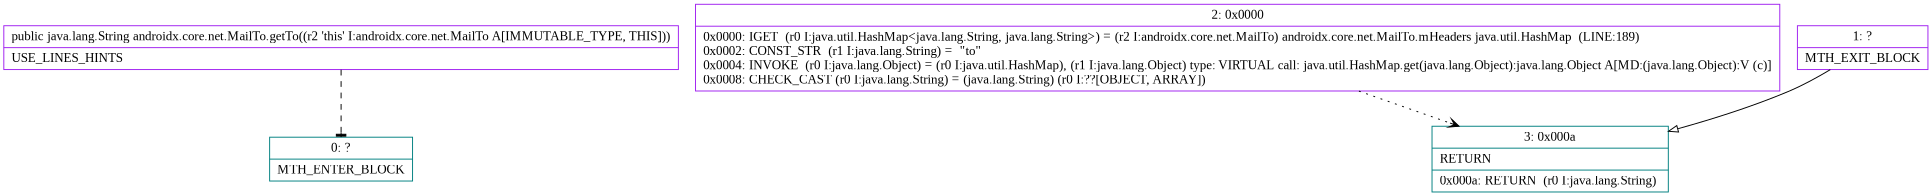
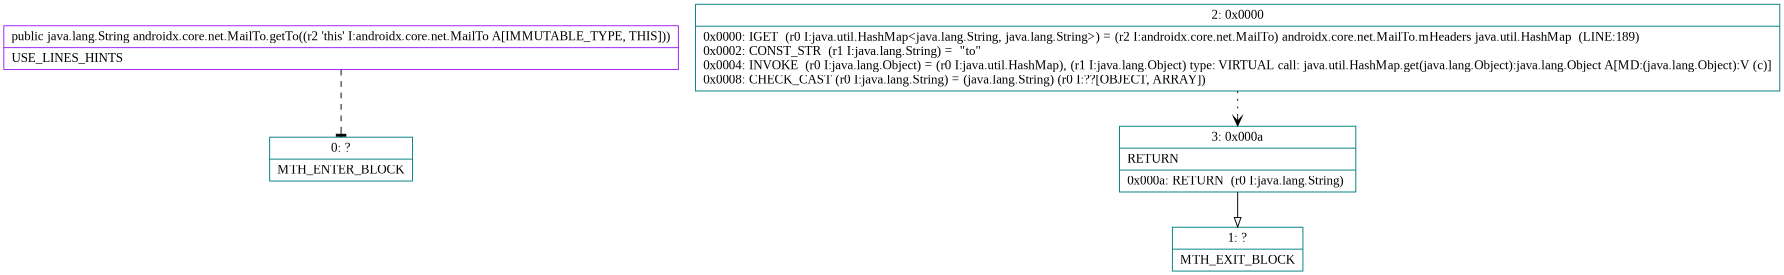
node "2: 0x0000": color purple -> teal
node "1: ?": color purple -> teal
edge "1: ?" -> "3: 0x000a": reversed
